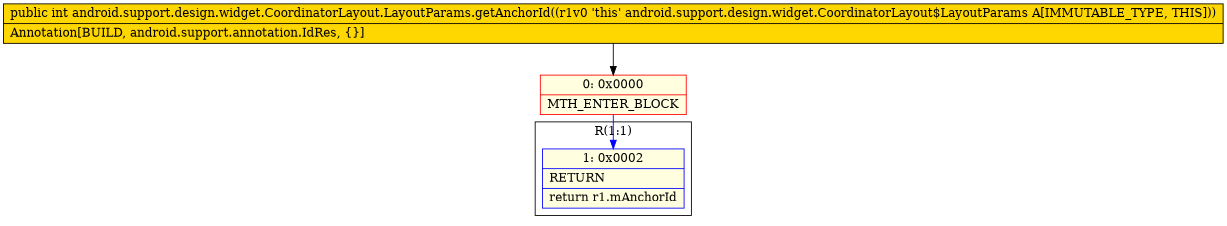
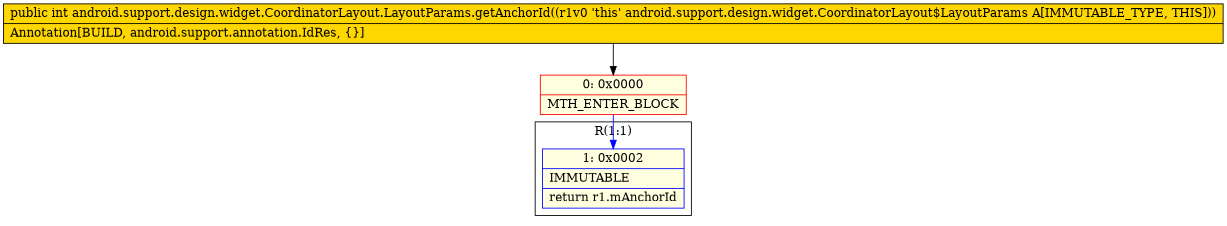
node "1: 0x0002": text "RETURN" -> "IMMUTABLE"
